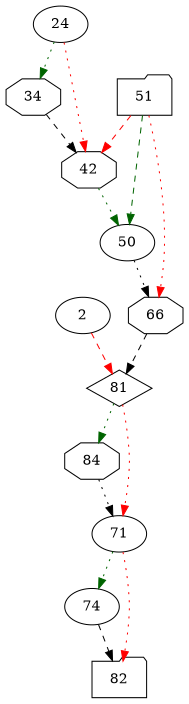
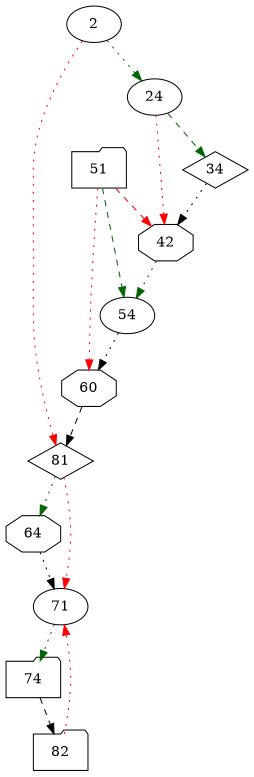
edge "24" -> "34": style dotted -> dashed
edge "2" -> "24": added
node "34": shape octagon -> diamond
edge "34" -> "42": style dashed -> dotted
node "50": label "50" -> "54"
node "66": label "66" -> "60"
edge "2" -> "81": style dashed -> dotted
node "84": label "84" -> "64"
edge "71" -> "82": reversed
node "74": shape ellipse -> folder
